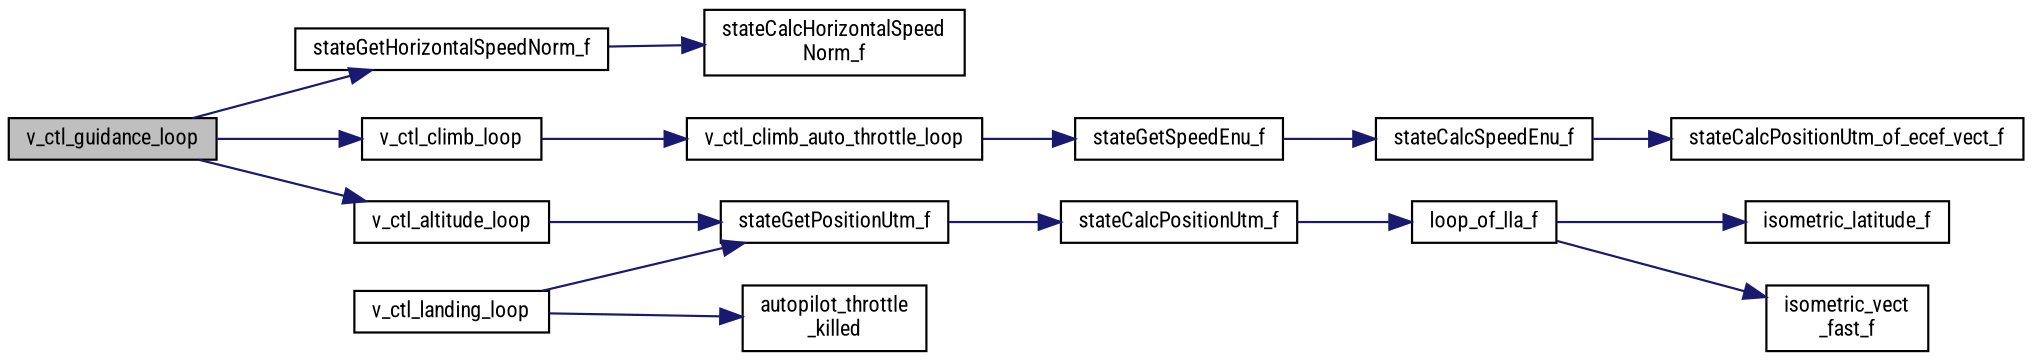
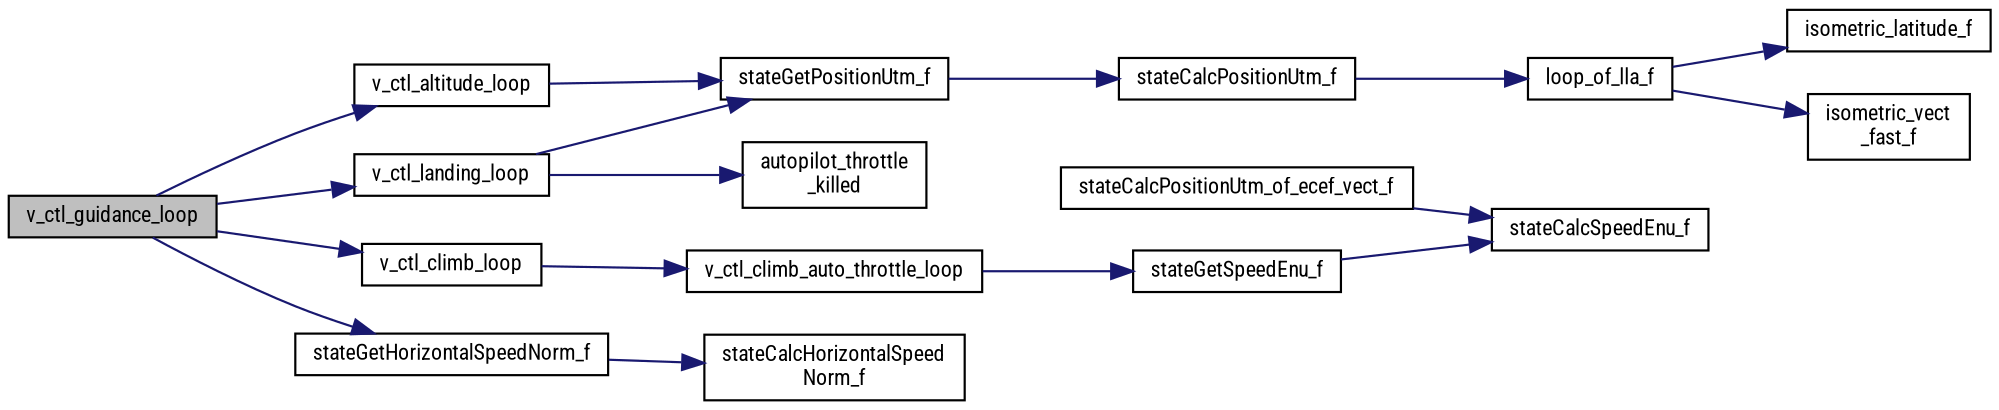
edge "stateCalcSpeedEnu_f" -> "stateCalcPositionUtm_of_ecef_vect_f": reversed
edge "v_ctl_guidance_loop" -> "v_ctl_landing_loop": added
